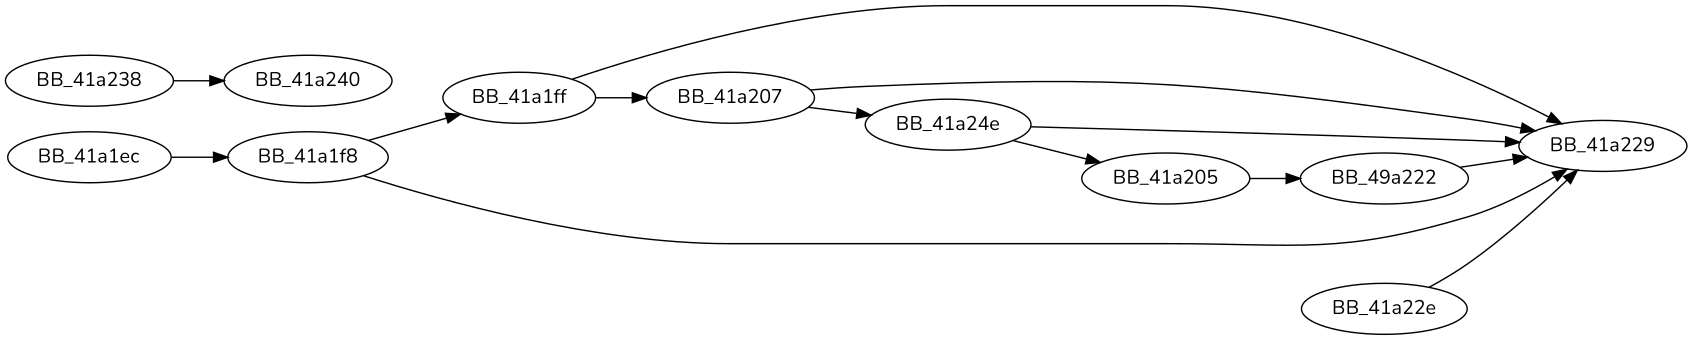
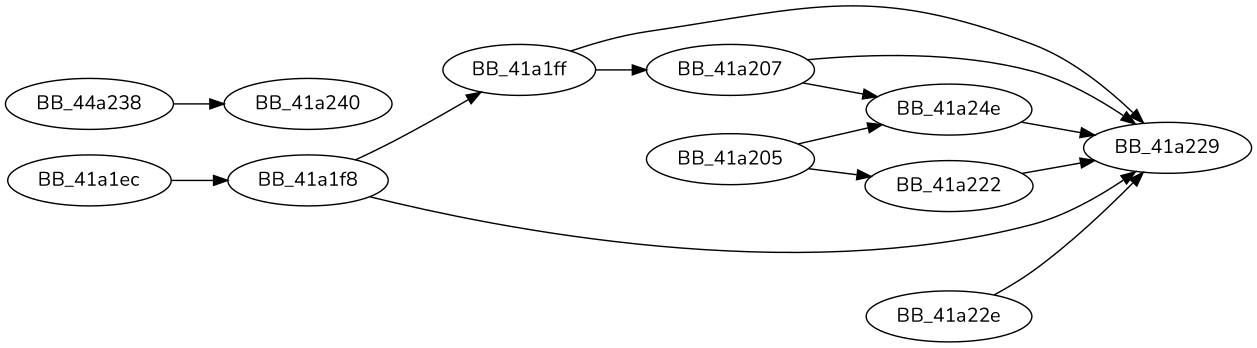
node "BB_41a238": label "BB_41a238" -> "BB_44a238"
edge "BB_41a24e" -> "BB_41a205": reversed
node "BB_49a222": label "BB_49a222" -> "BB_41a222"
